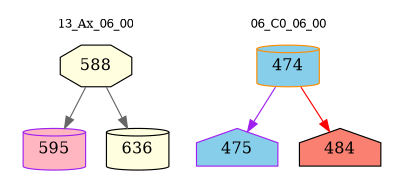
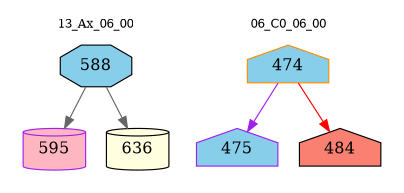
node "588": fillcolor lightyellow -> skyblue
node "474": shape cylinder -> house
